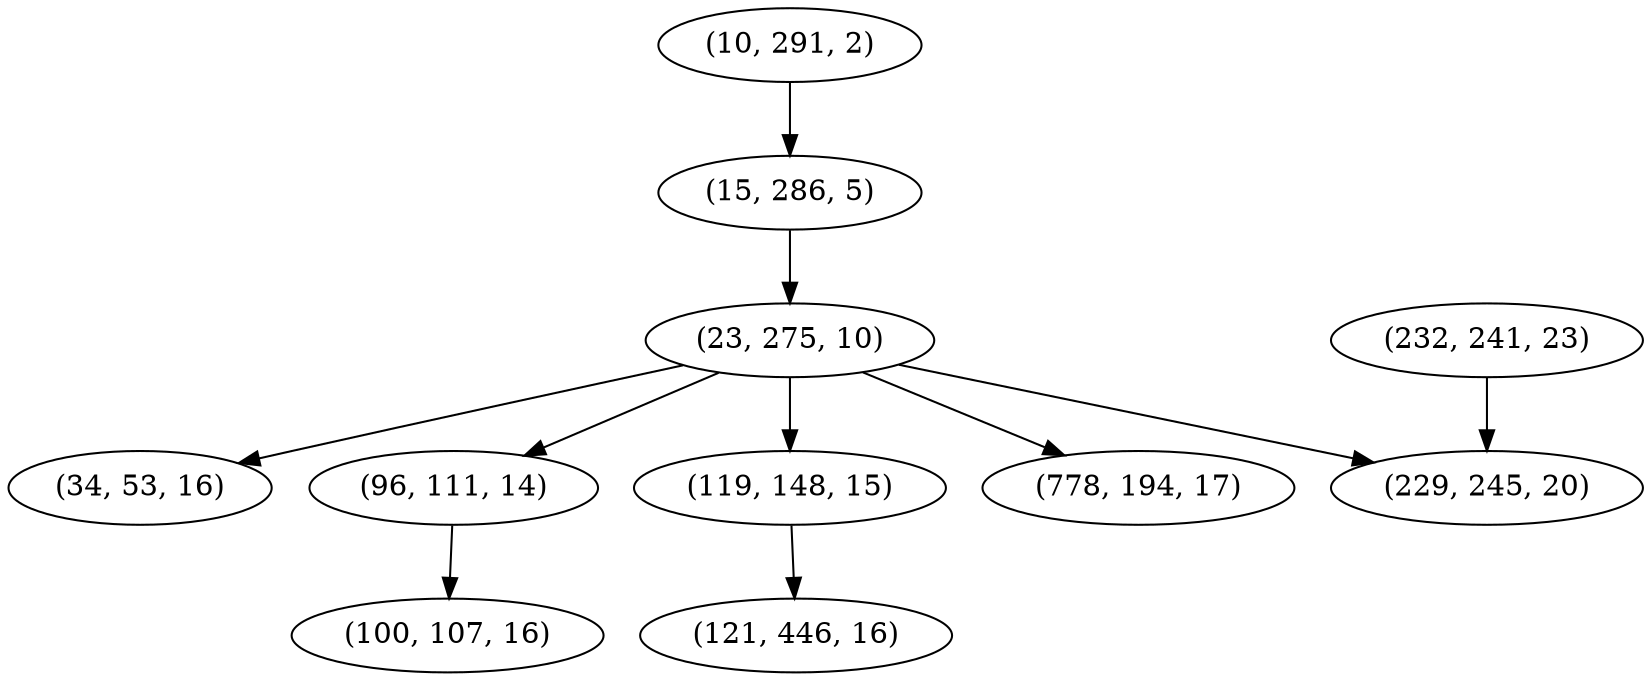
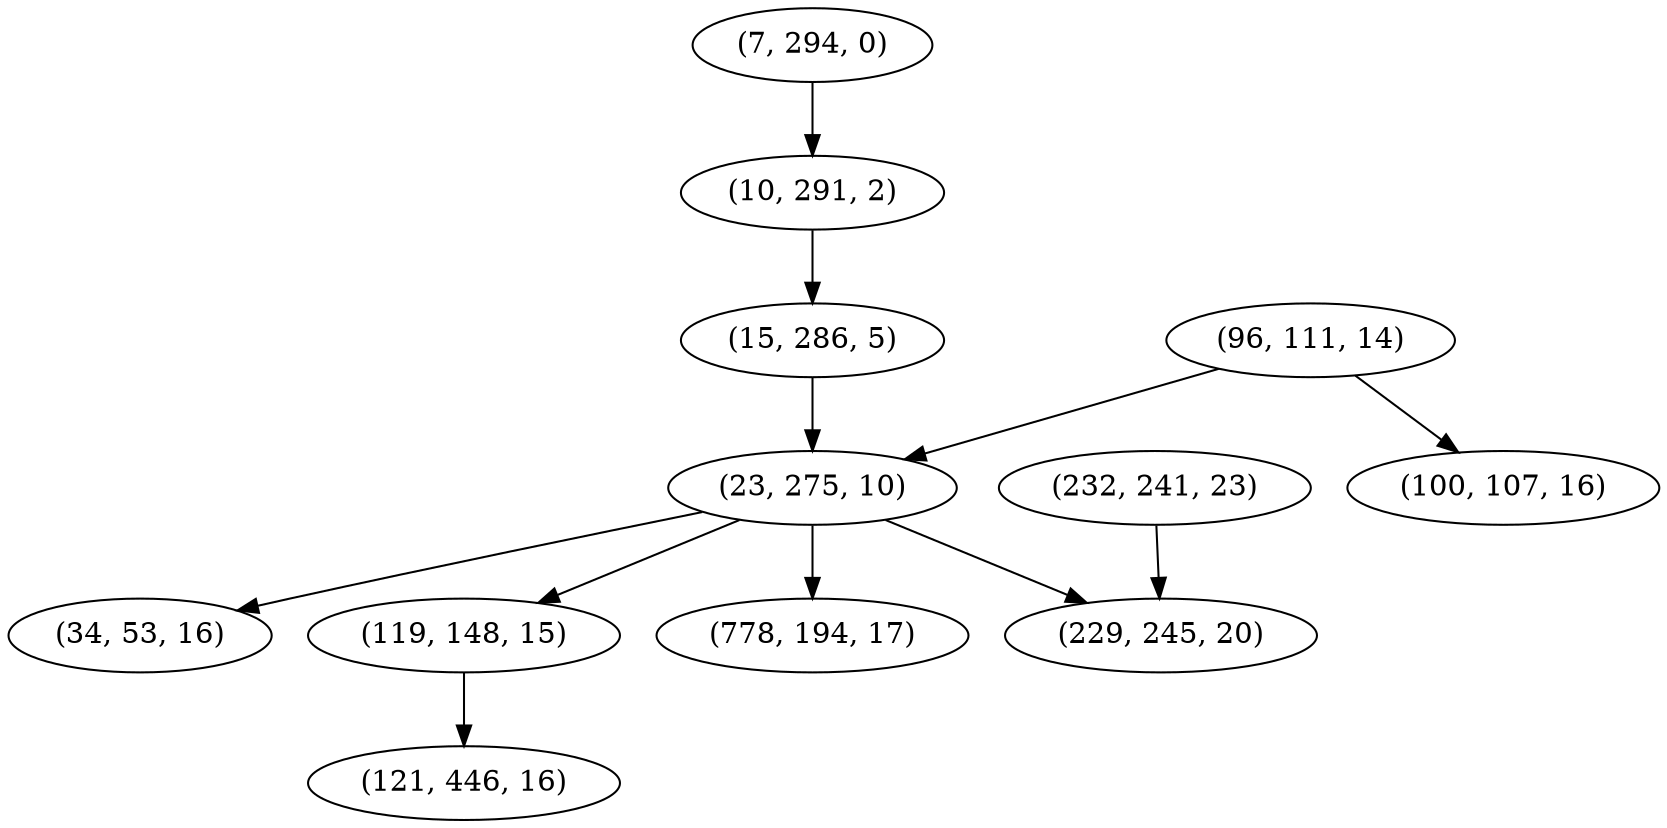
node "(7, 294, 0)": added
edge "(23, 275, 10)" -> "(96, 111, 14)": reversed
